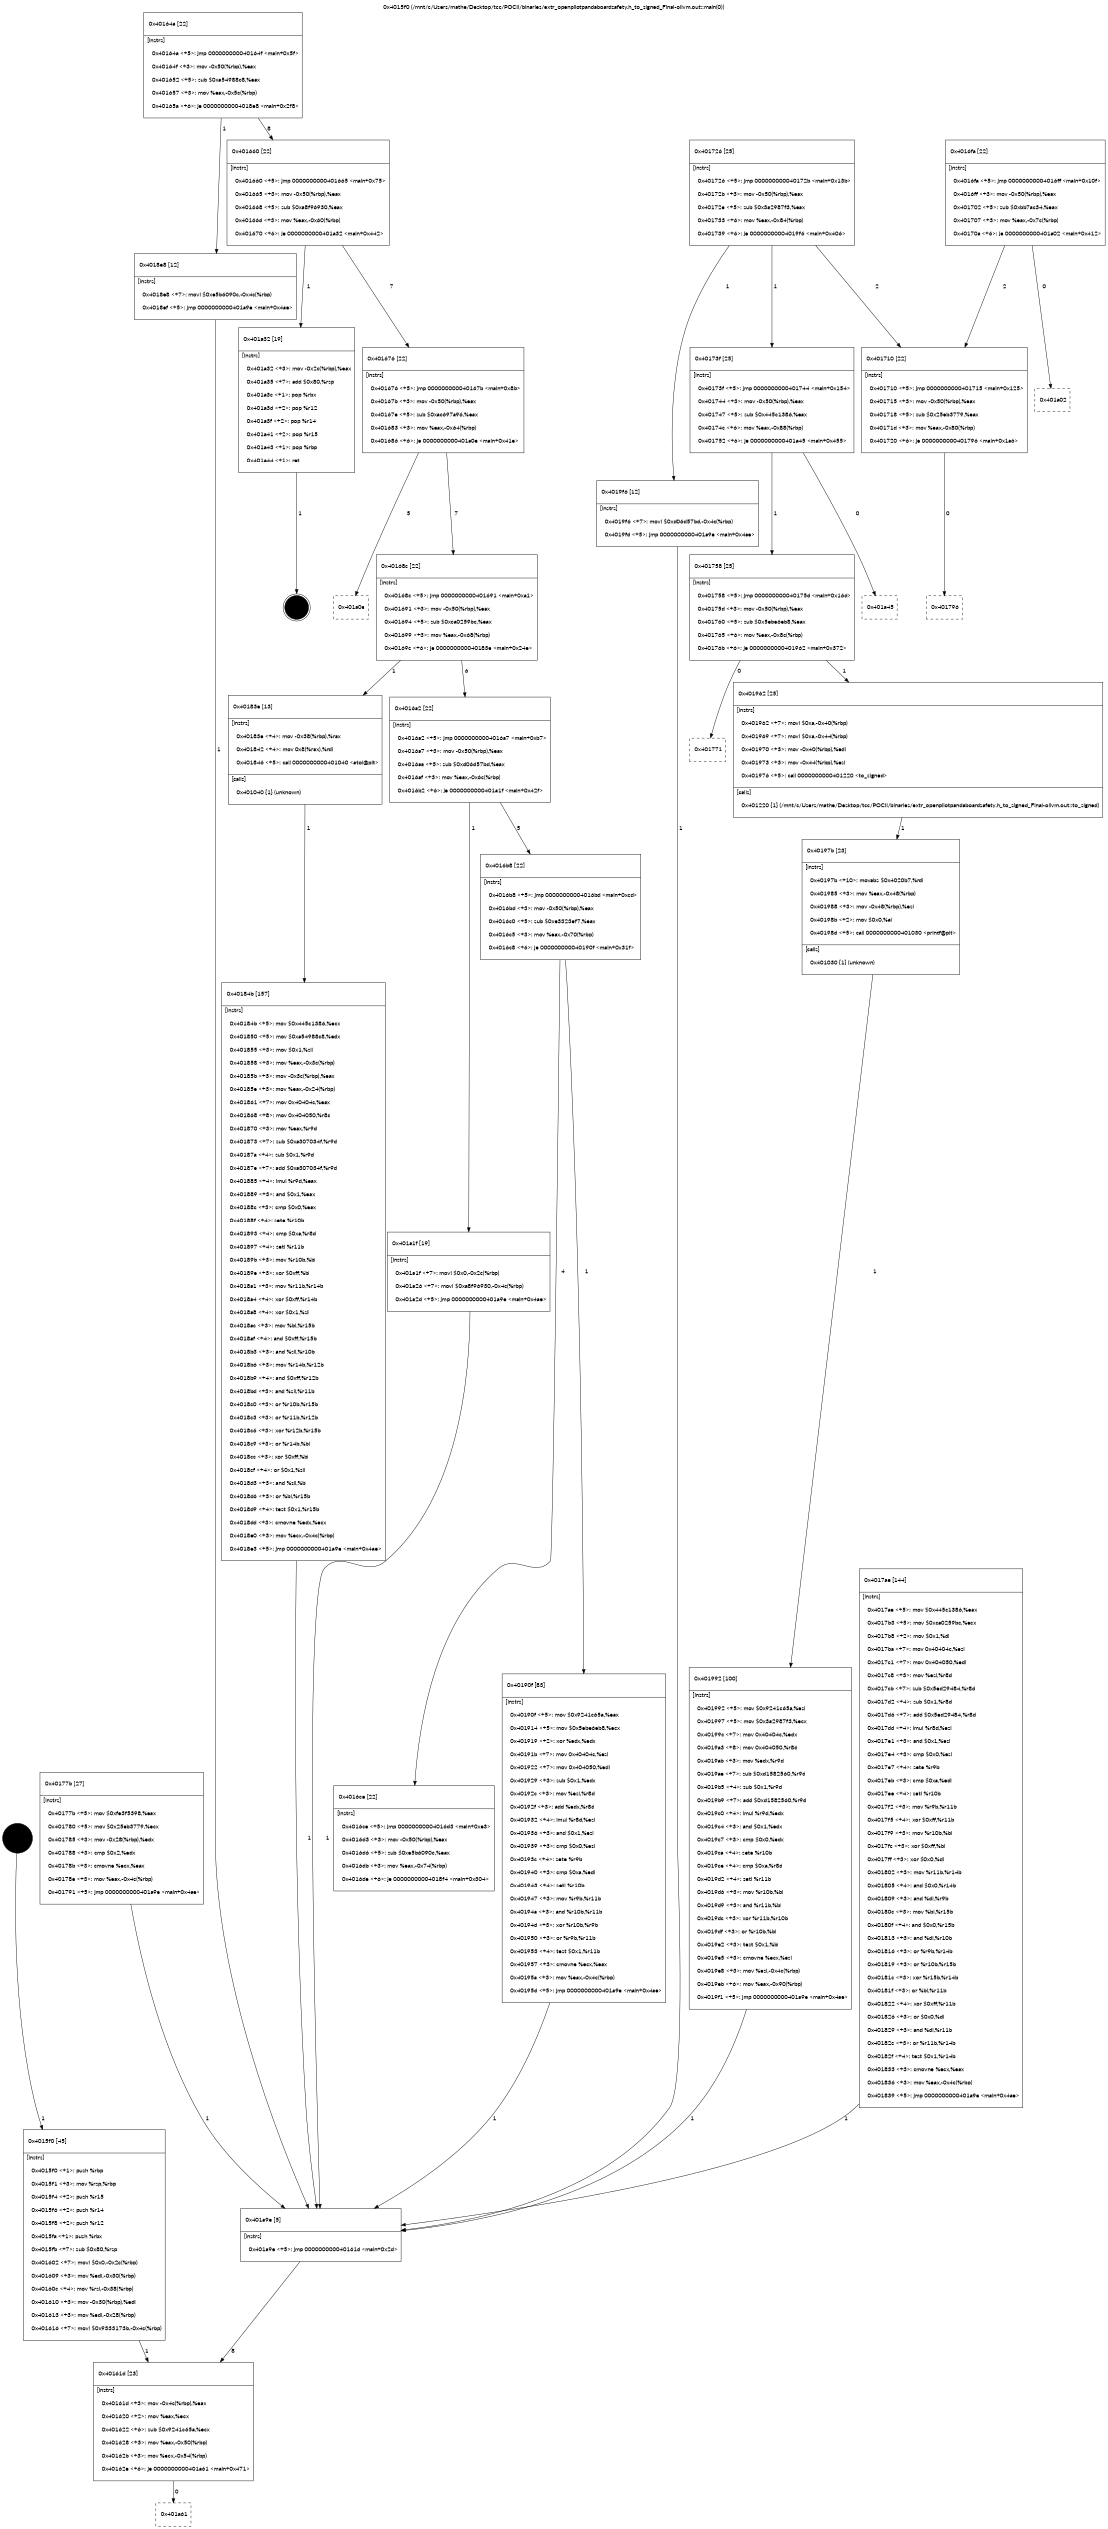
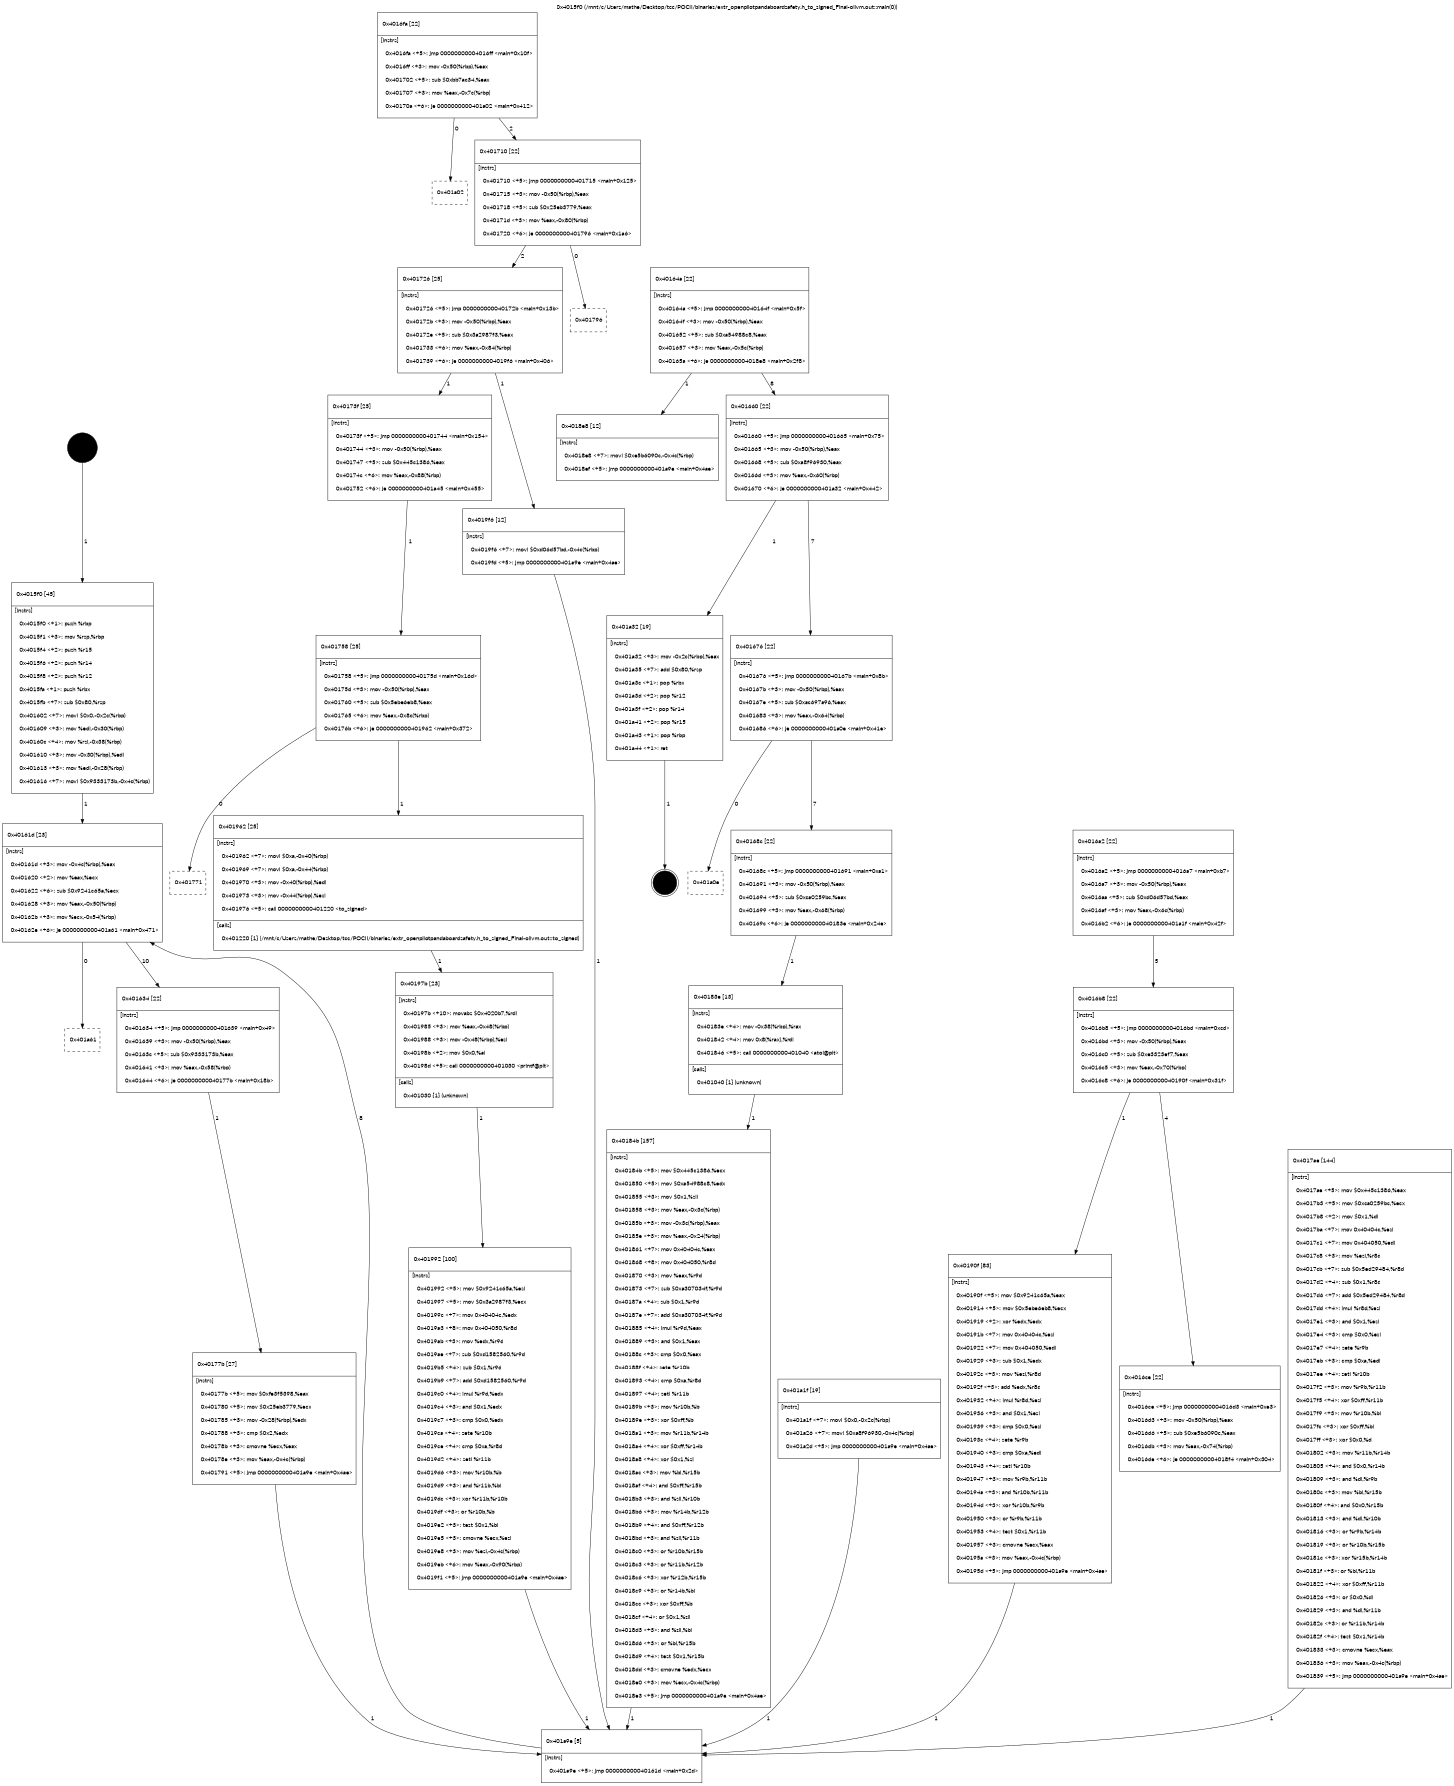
edge "0x401726 [25]" -> "0x401710 [22]": reversed
edge "0x401676 [22]" -> "0x401a0e": label " 5" -> " 0"
node "0x401a45": removed
edge "0x40168c [22]" -> "0x4016a2 [22]": removed, label "6"
edge "0x4016a2 [22]" -> "0x401a1f [19]": removed, label "1"
node "0x401634 [22]": added
edge "0x4018e8 [12]" -> "0x401a9e [5]": removed, label "1"
